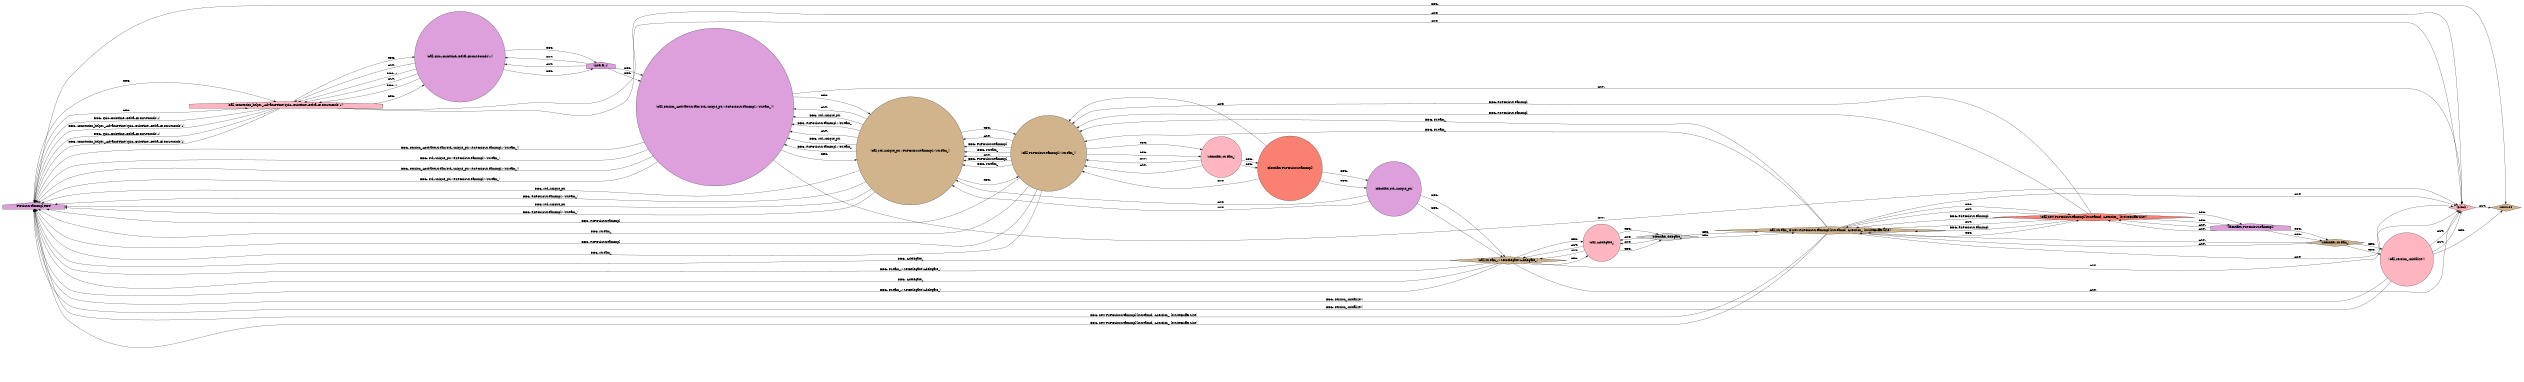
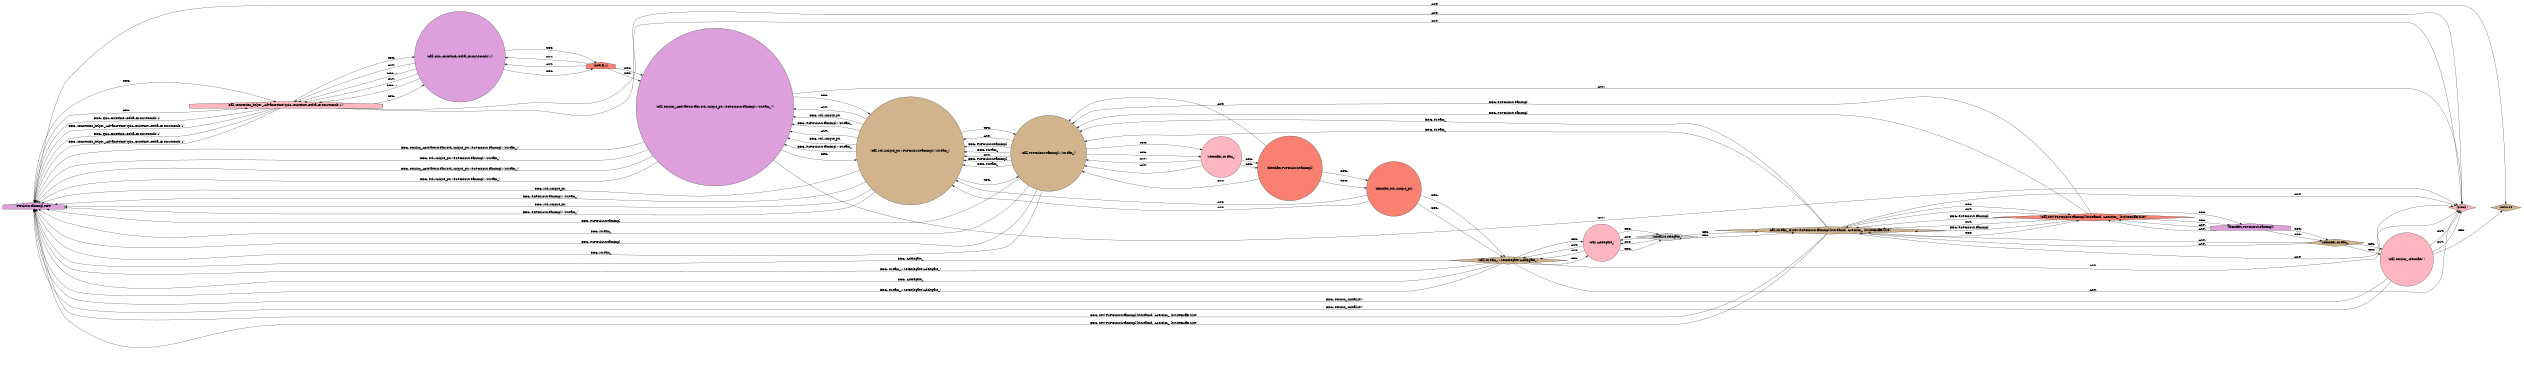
edge "(PQuicStreamImpl,RET)" -> "1300100": label "CFG: " -> "AST: "
node "(Literal,1)": fillcolor plum -> salmon
node "(Identifier,std::unique_ptr)": fillcolor plum -> salmon
edge "(Block,)" -> "1300100": removed, label "AST:"
node "(Identifier,delegate_)": label "(Identifier,delegate_)" -> "(Initialize,delegate_)"
node "(Call,session_.Initialize())": label "(Call,session_.Initialize())" -> "(Call,session_.Identifier())"
